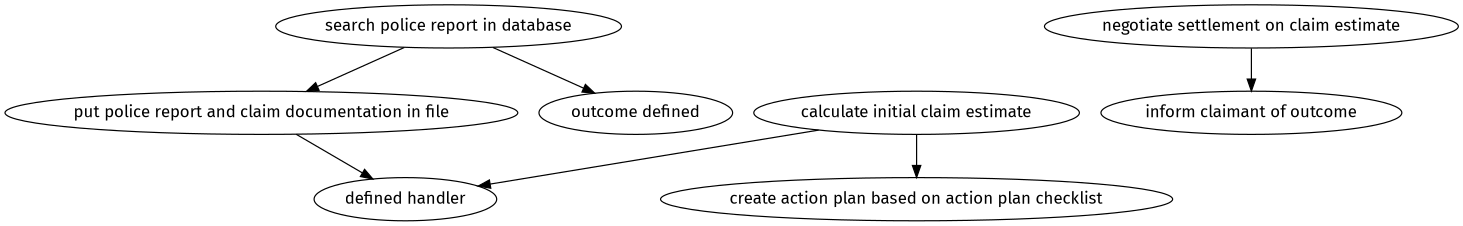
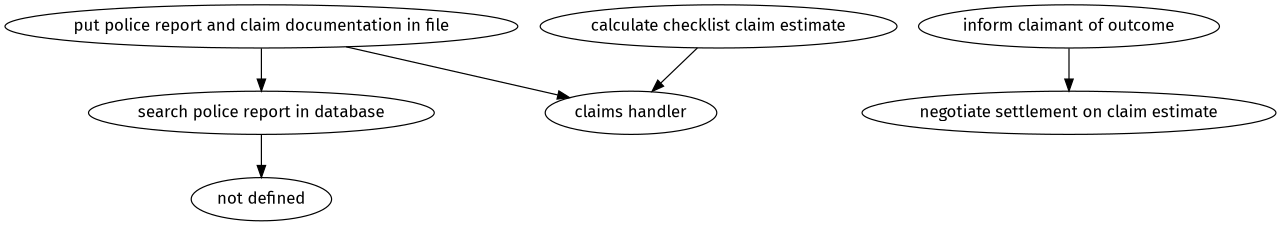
edge "negotiate settlement on claim estimate" -> "inform claimant of outcome": reversed
edge "search police report in database" -> "put police report and claim documentation in file": reversed
node "outcome defined": label "outcome defined" -> "not defined"
node "calculate initial claim estimate": label "calculate initial claim estimate" -> "calculate checklist claim estimate"
node "defined handler": label "defined handler" -> "claims handler"
node "create action plan based on action plan checklist": removed
